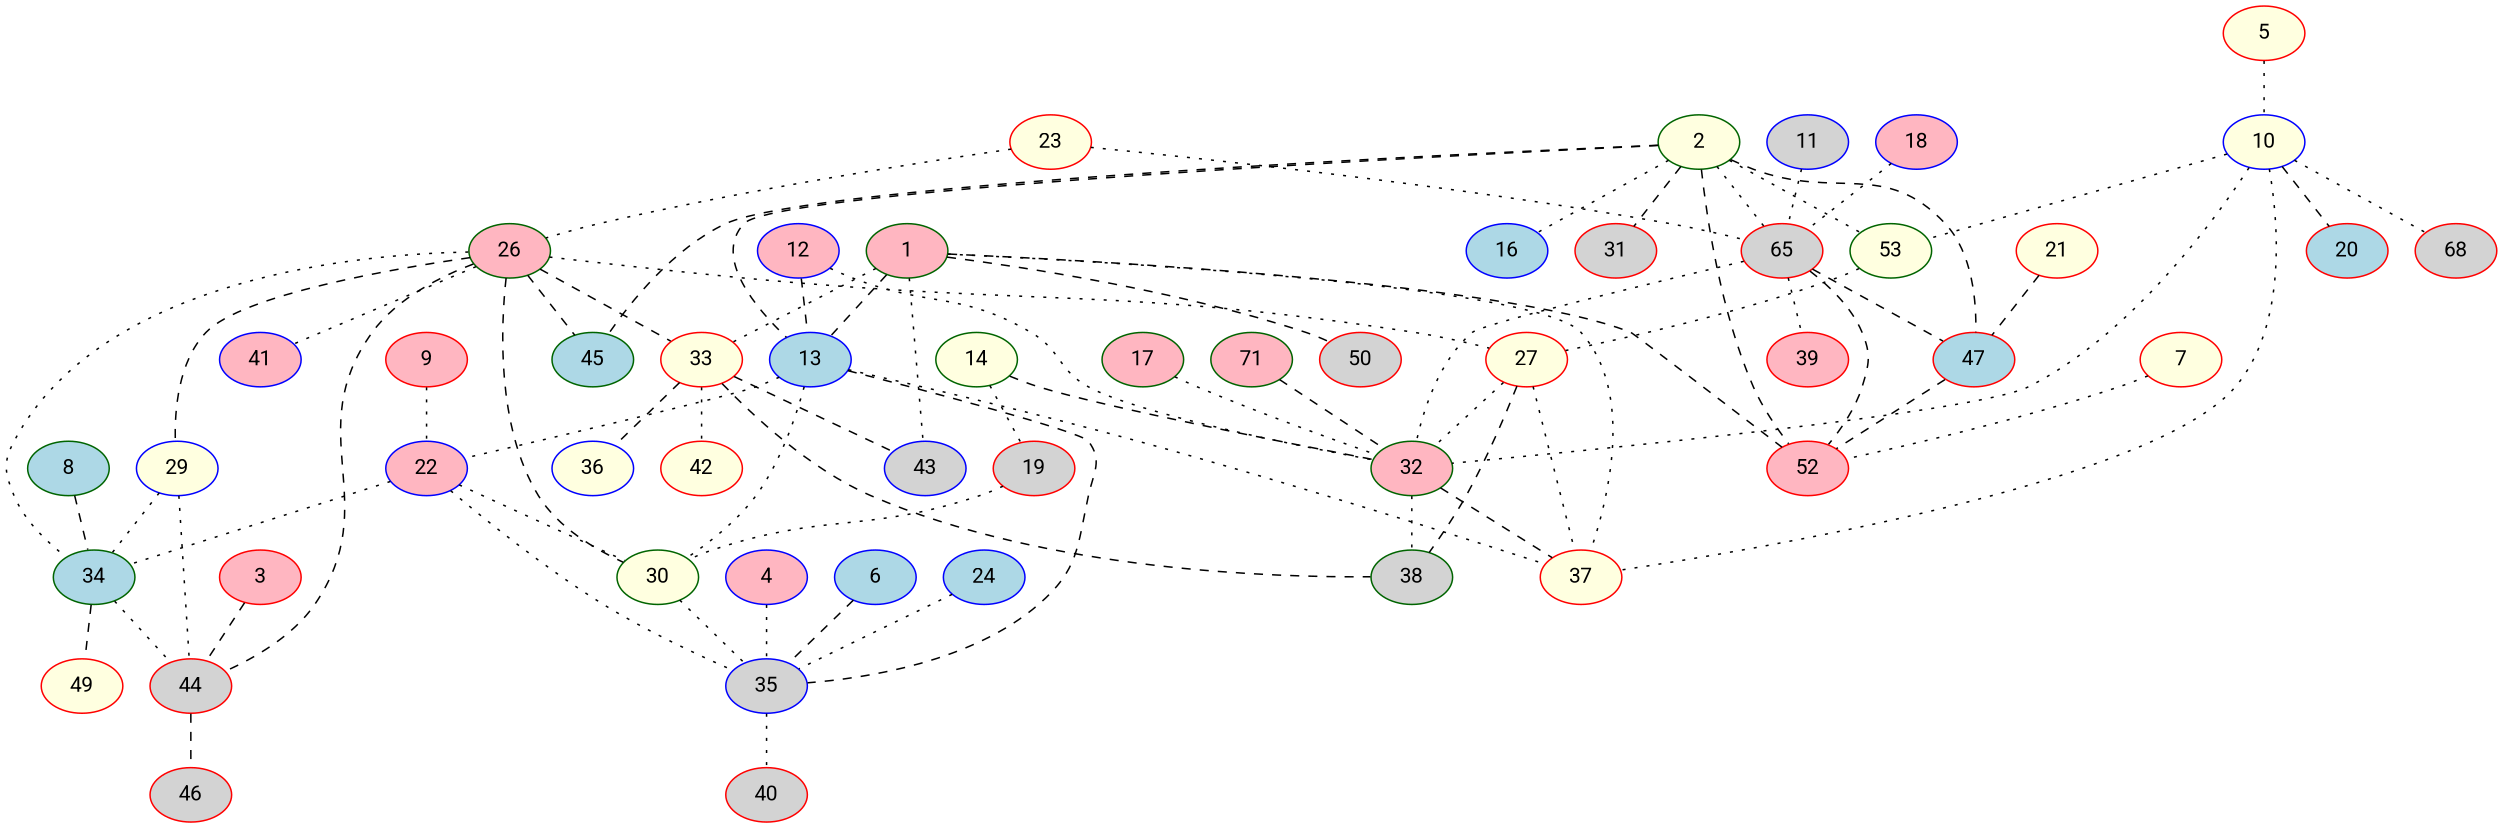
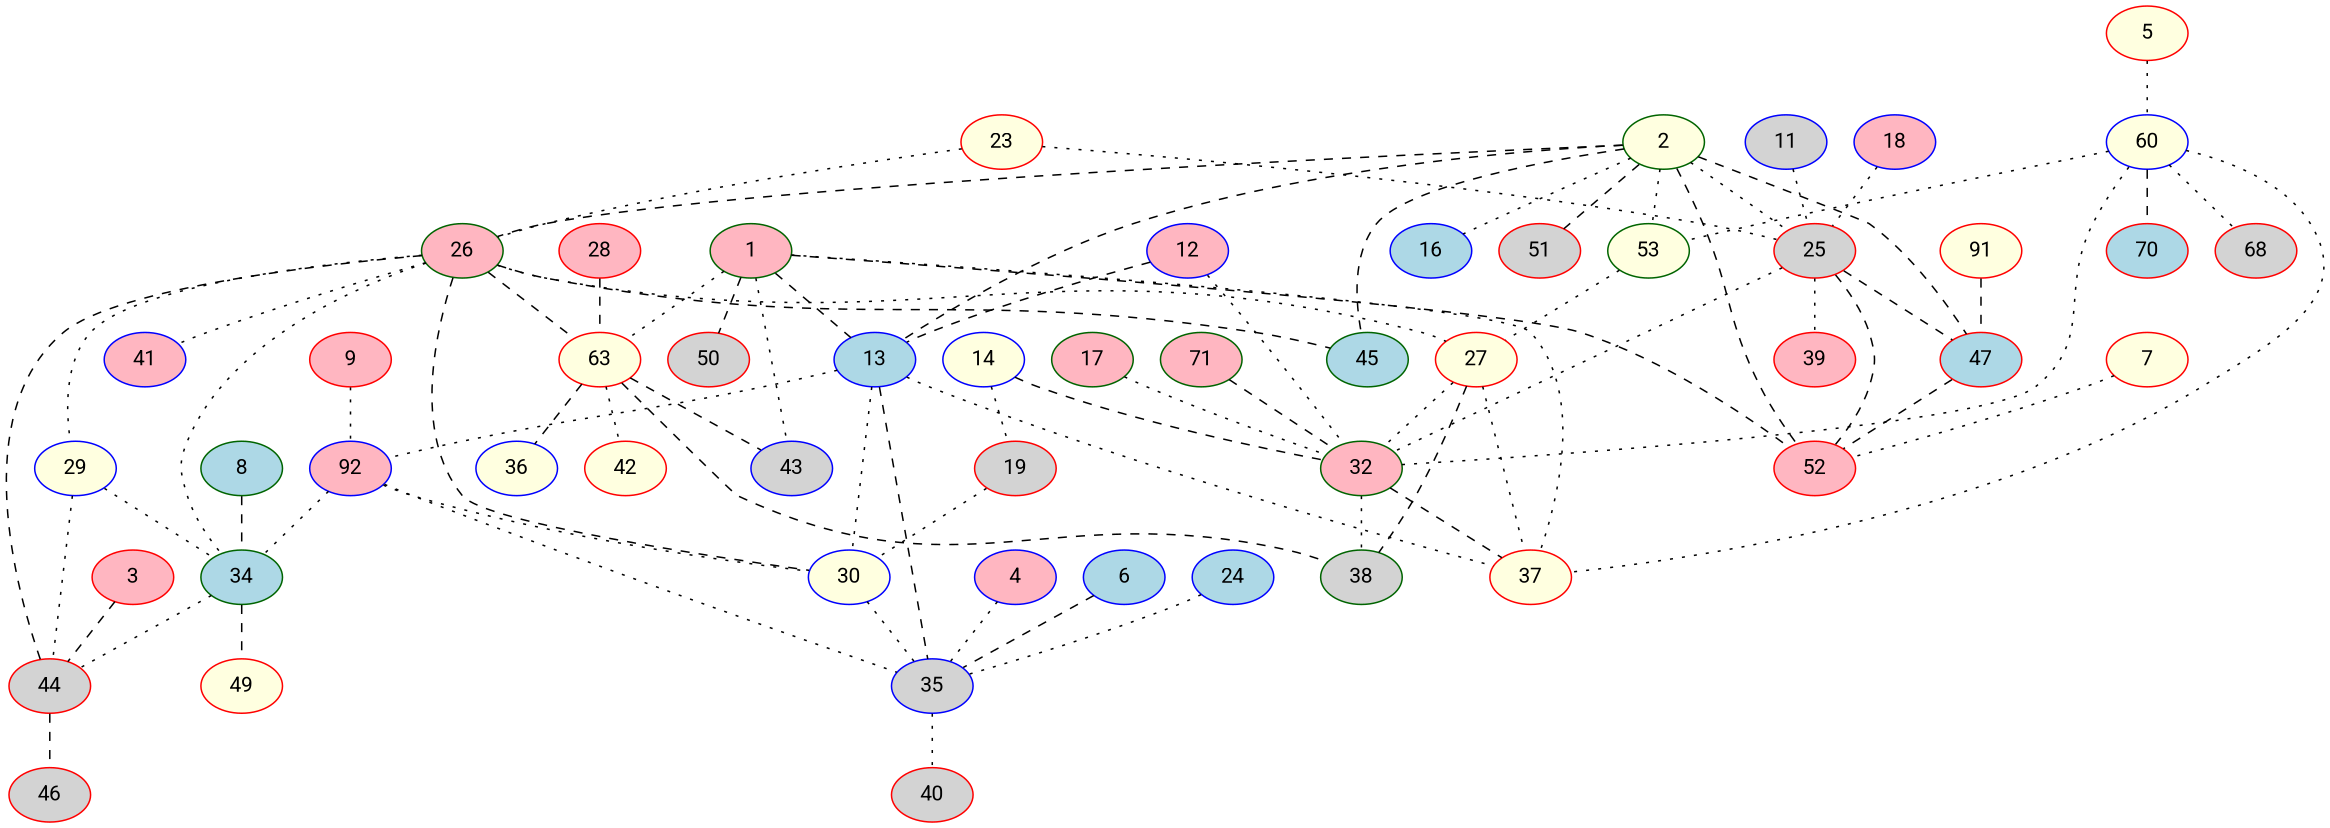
node "10": label "10" -> "60"
edge "2" -- "26": added
node "28": added
node "31": label "31" -> "51"
node "65": label "65" -> "25"
node "21": label "21" -> "91"
node "20": label "20" -> "70"
edge "26" -- "29": style dashed -> dotted
node "33": label "33" -> "63"
node "14": color darkgreen -> blue
node "22": label "22" -> "92"
node "30": color darkgreen -> blue
